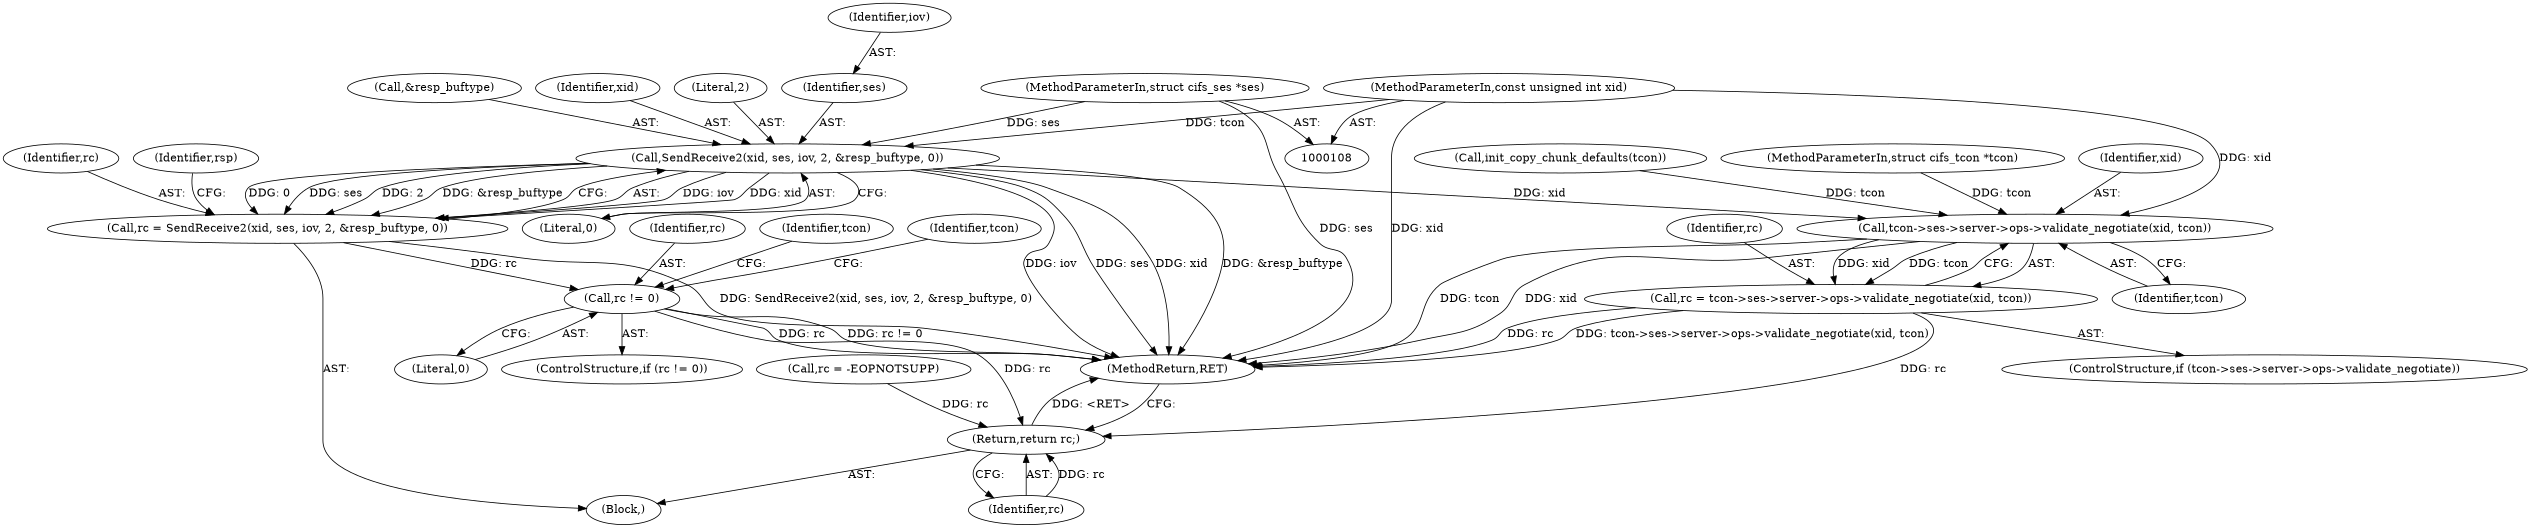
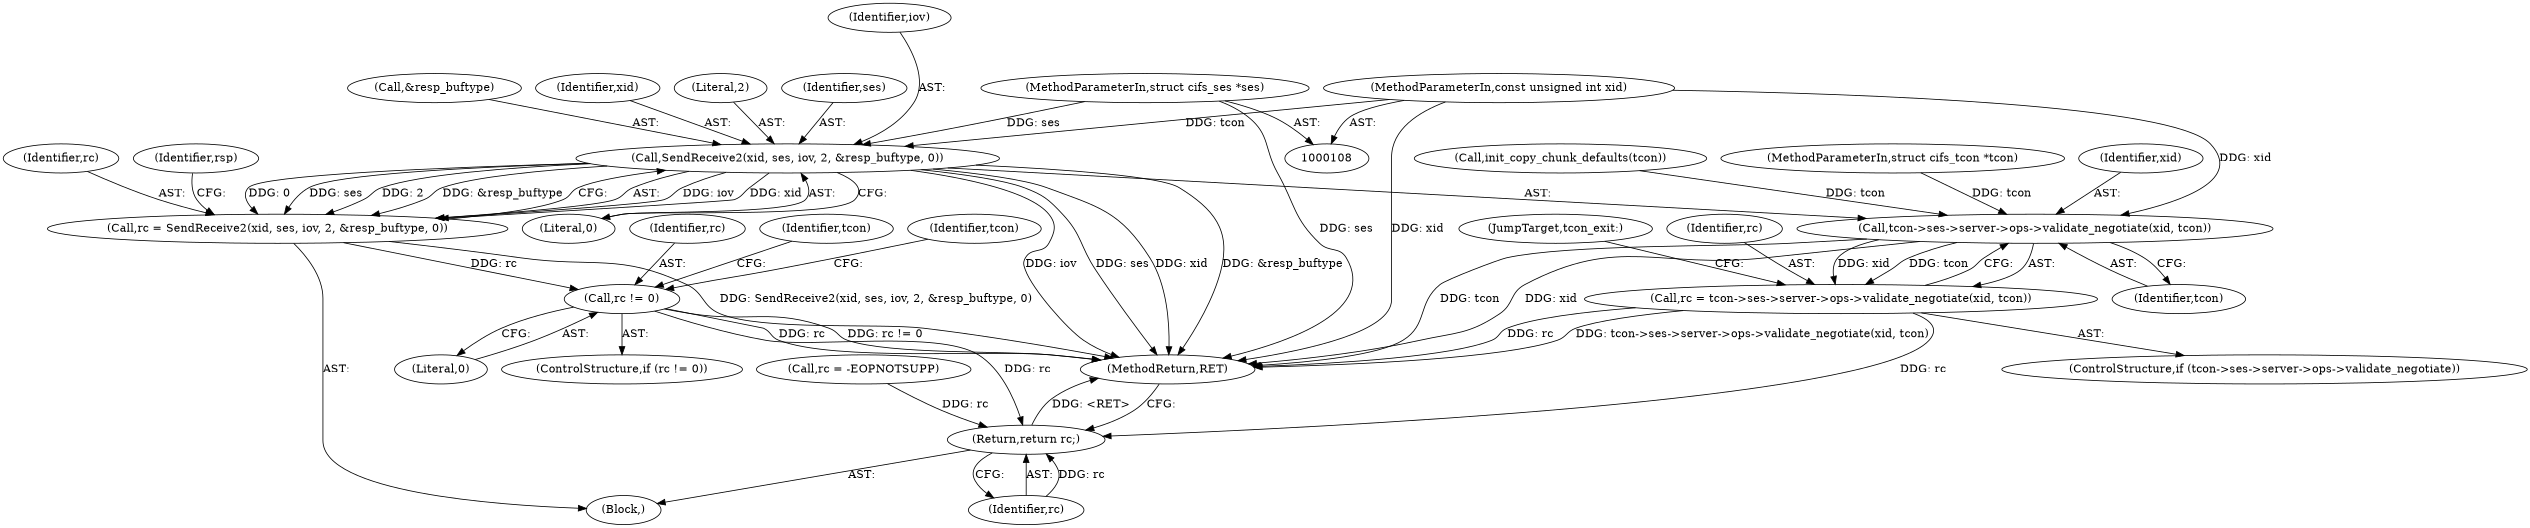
edge "(Identifier,iov)" -> "(Identifier,ses)": now "(Identifier,iov)" -> "(Call,SendReceive2(xid, ses, iov, 2, &resp_buftype, 0))"
edge "(Call,SendReceive2(xid, ses, iov, 2, &resp_buftype, 0))" -> "(Call,tcon->ses->server->ops->validate_negotiate(xid, tcon))": label "DDG: xid" -> "AST: "
node "(JumpTarget,tcon_exit:)": added
